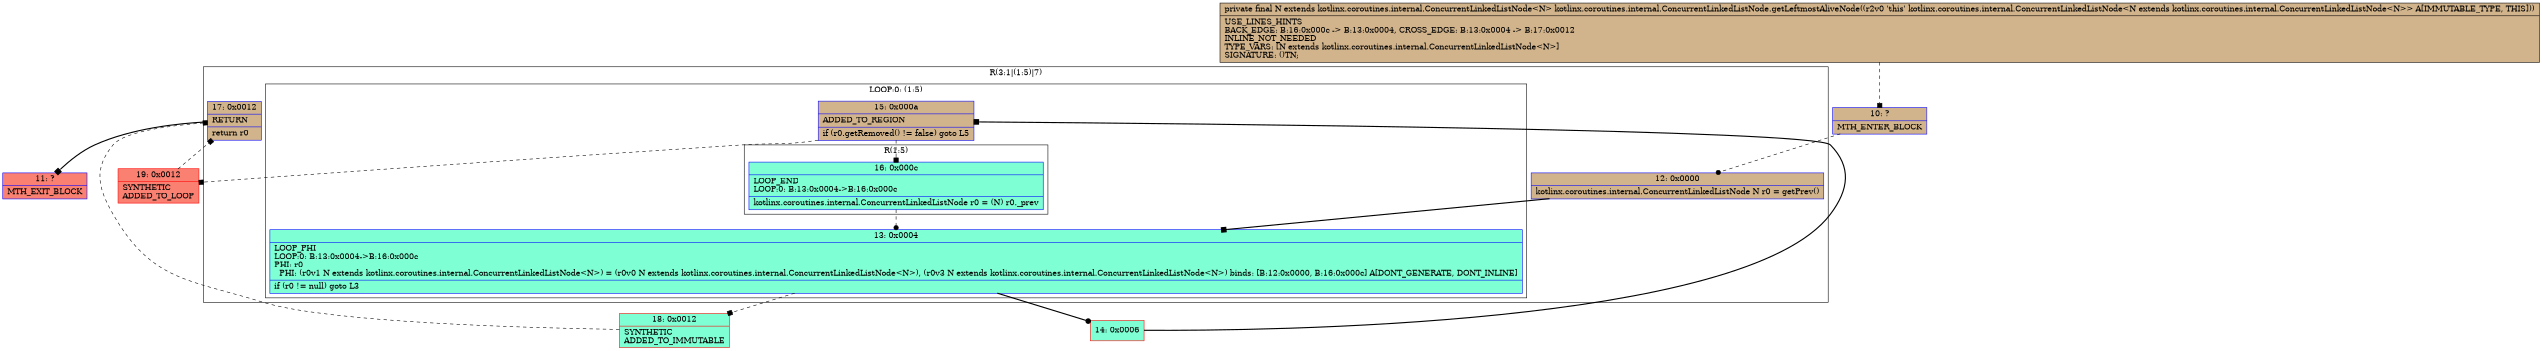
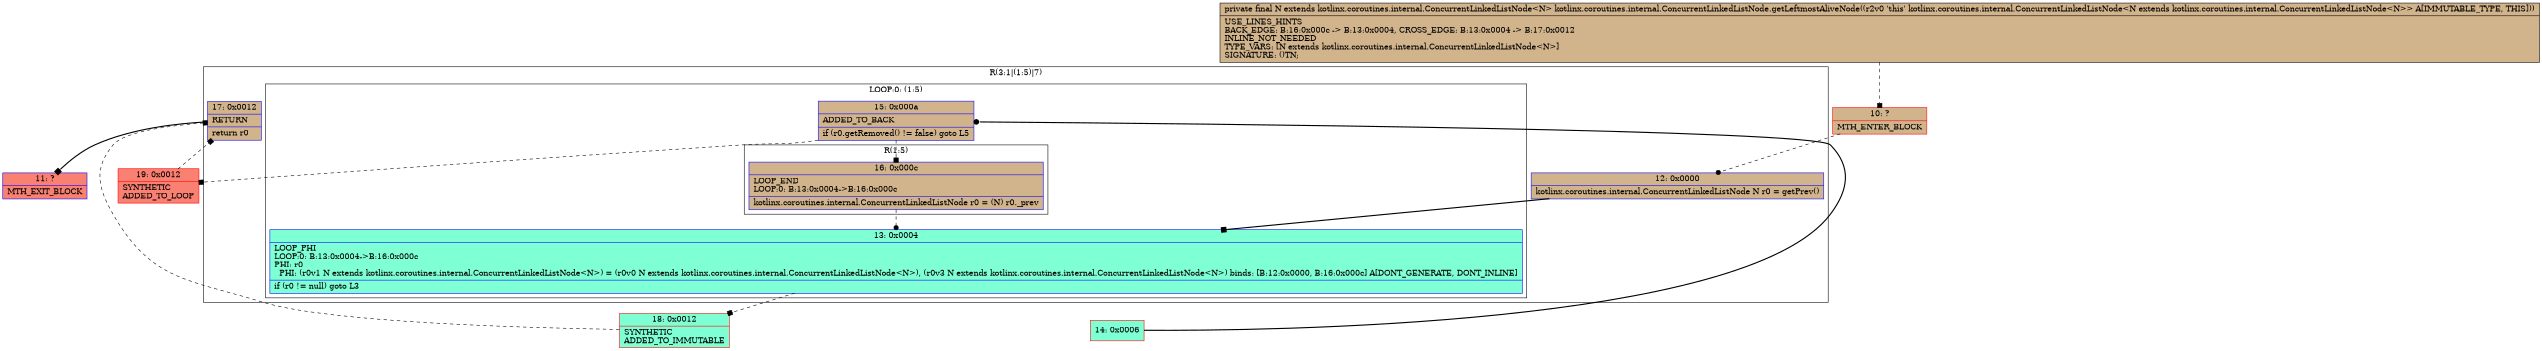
node "15: 0x000a": text "ADDED_TO_REGION" -> "ADDED_TO_BACK"
node "10: ?": color blue -> red
edge "14: 0x0006" -> "15: 0x000a": arrowhead box -> dot
node "16: 0x000c": fillcolor aquamarine -> tan
edge "13: 0x0004" -> "14: 0x0006": removed
